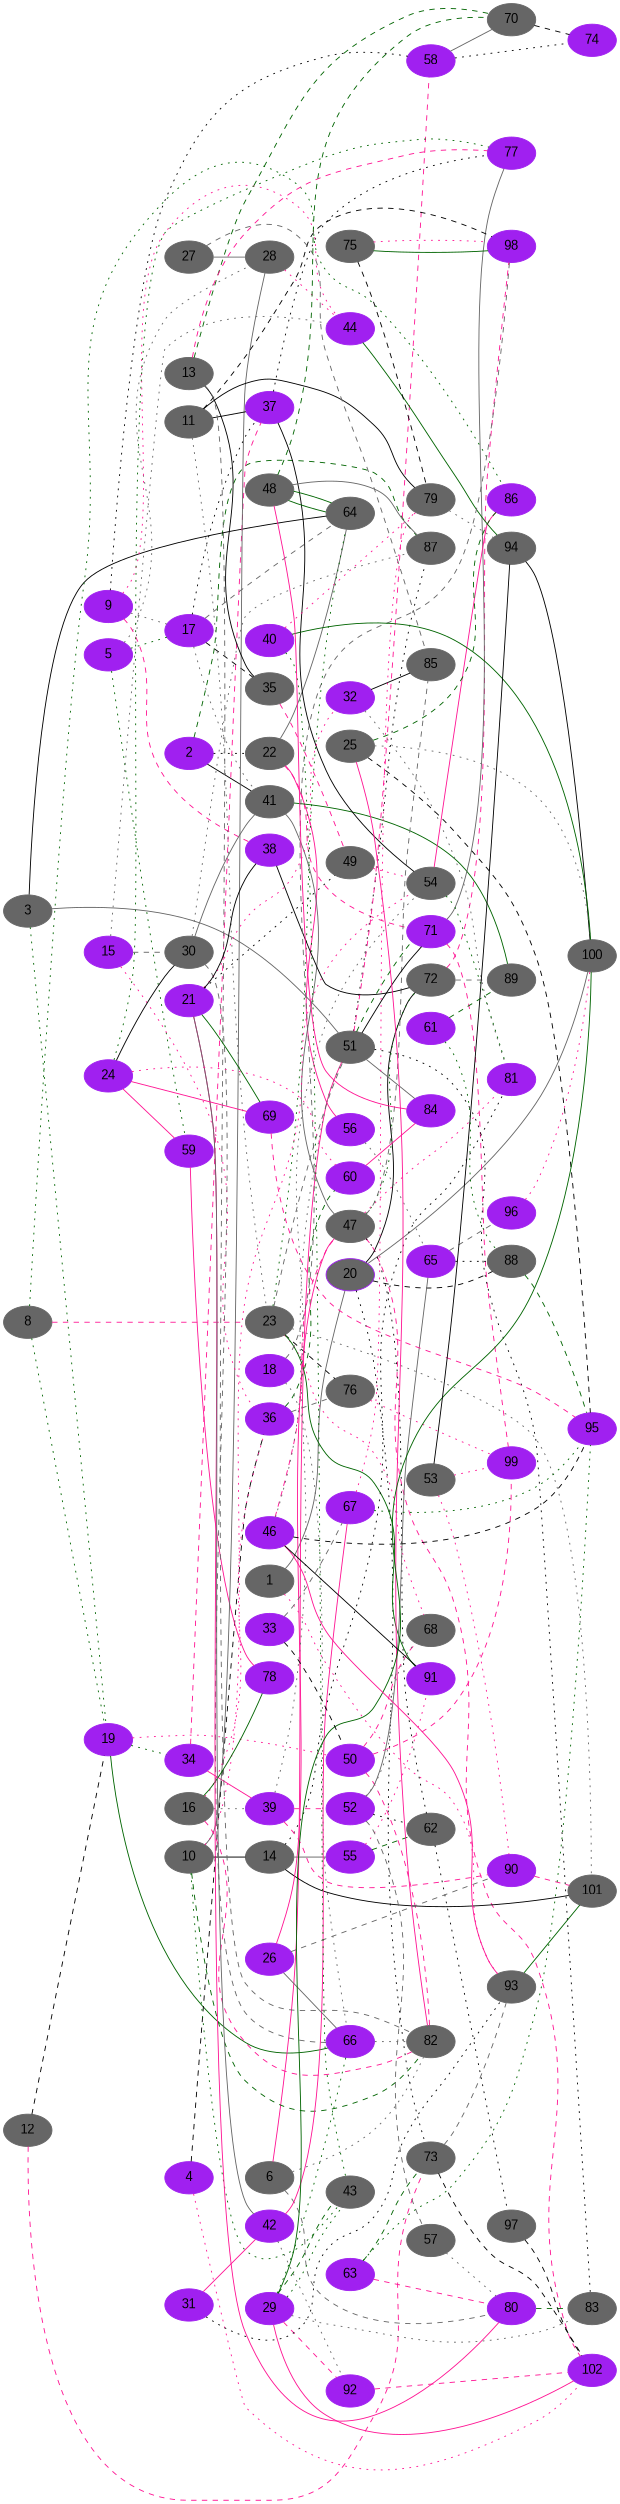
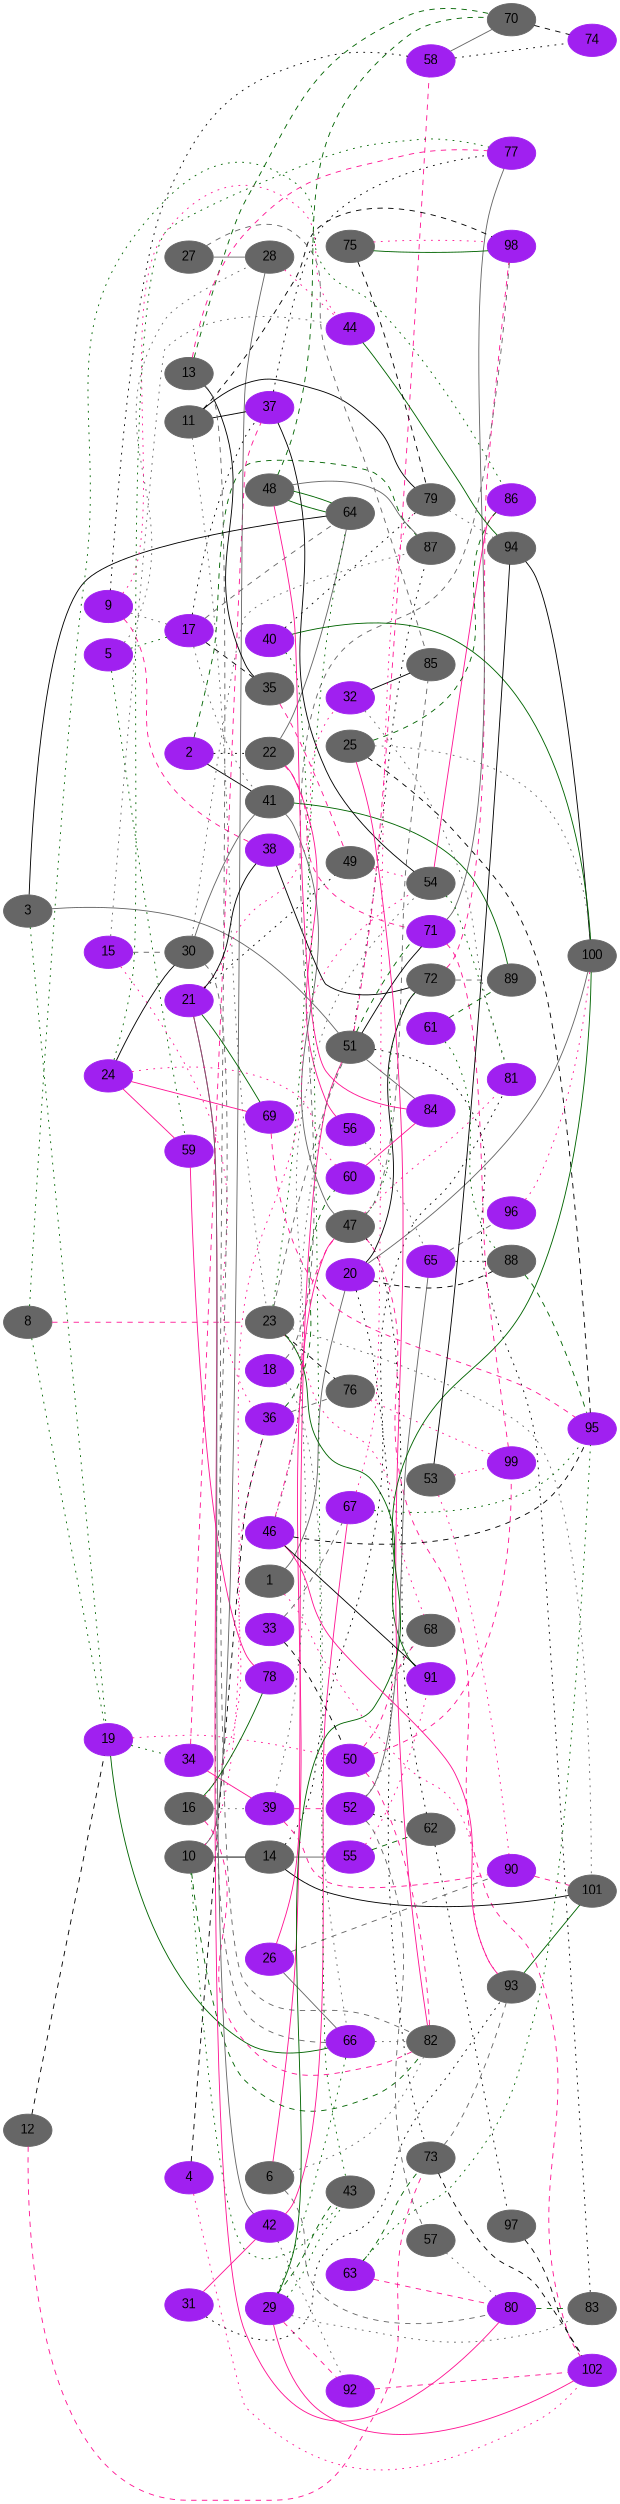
edge "79" -- "40": color deeppink -> black
node "20": fillcolor gray40 -> purple
